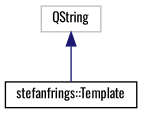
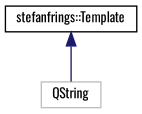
edge "stefanfrings::Template" -> "QString": reversed
